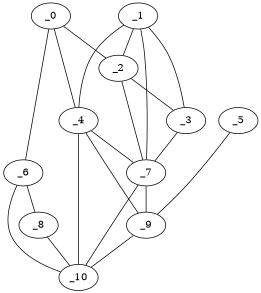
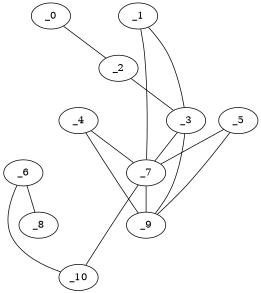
edge "_1" -- "_2": removed
edge "_1" -- "_4": removed
edge "_0" -- "_4": removed
edge "_0" -- "_6": removed
edge "_2" -- "_7": now "_5" -- "_7"
edge "_4" -- "_10": removed
edge "_8" -- "_10": removed
edge "_9" -- "_10": now "_9" -- "_3"
